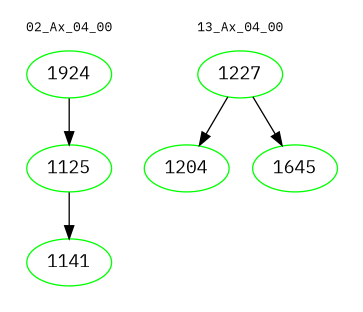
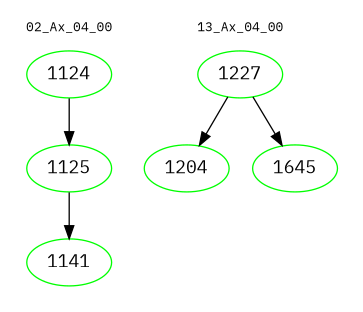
node "1924": label "1924" -> "1124"
